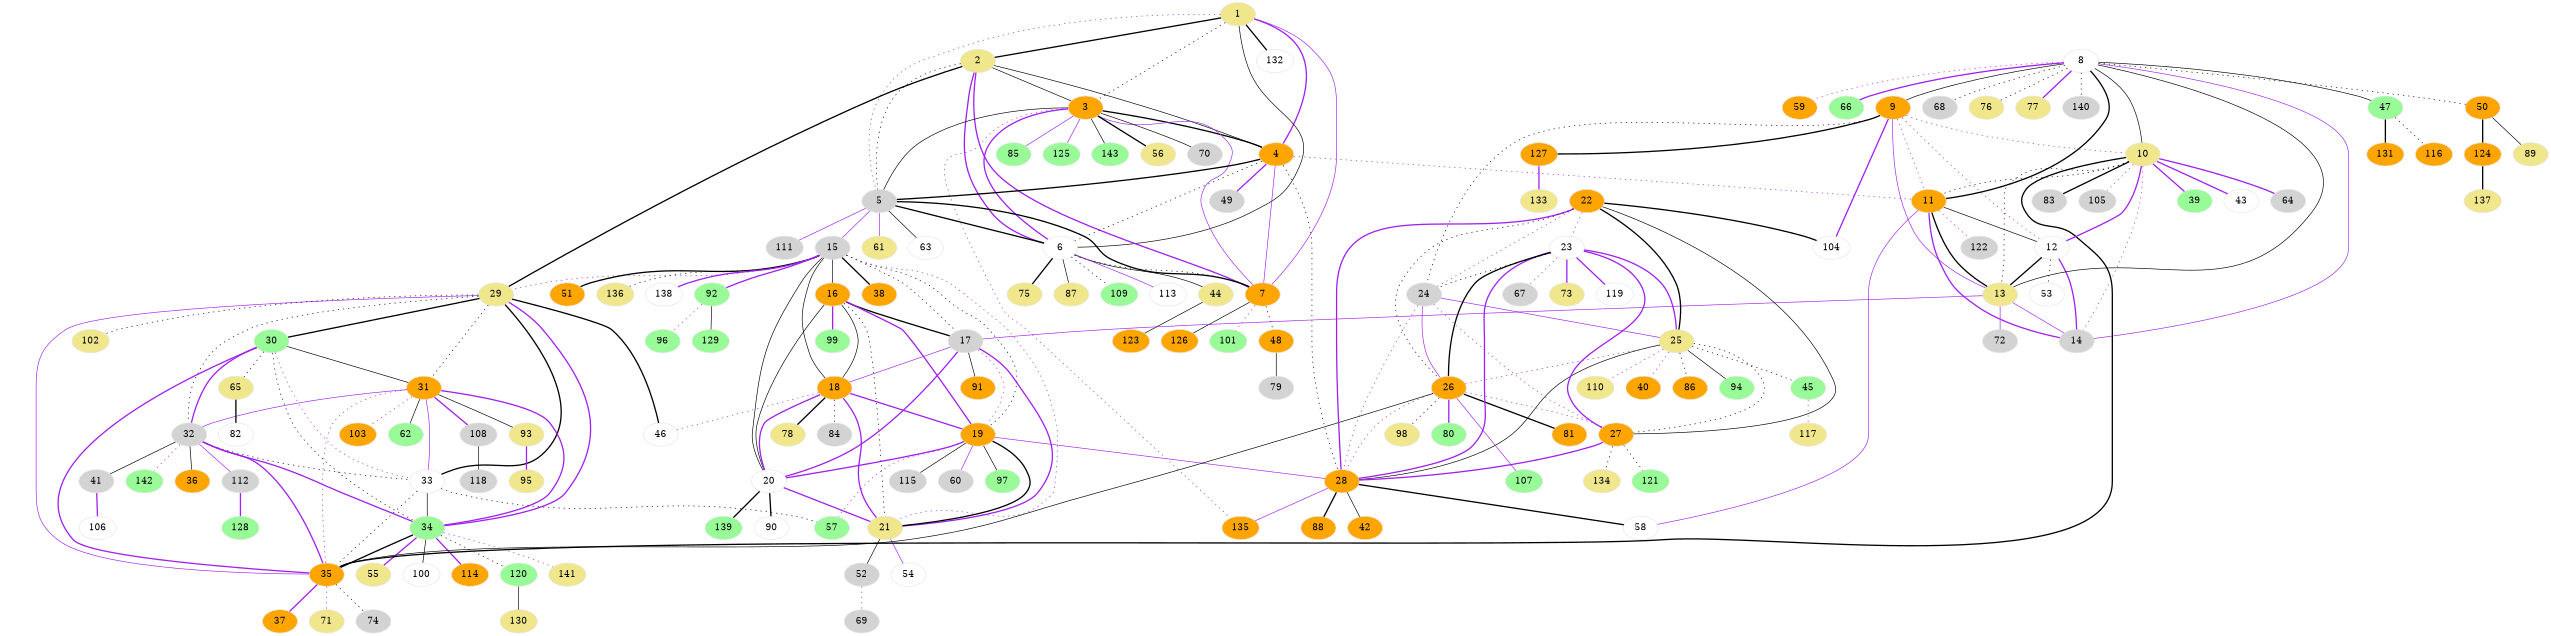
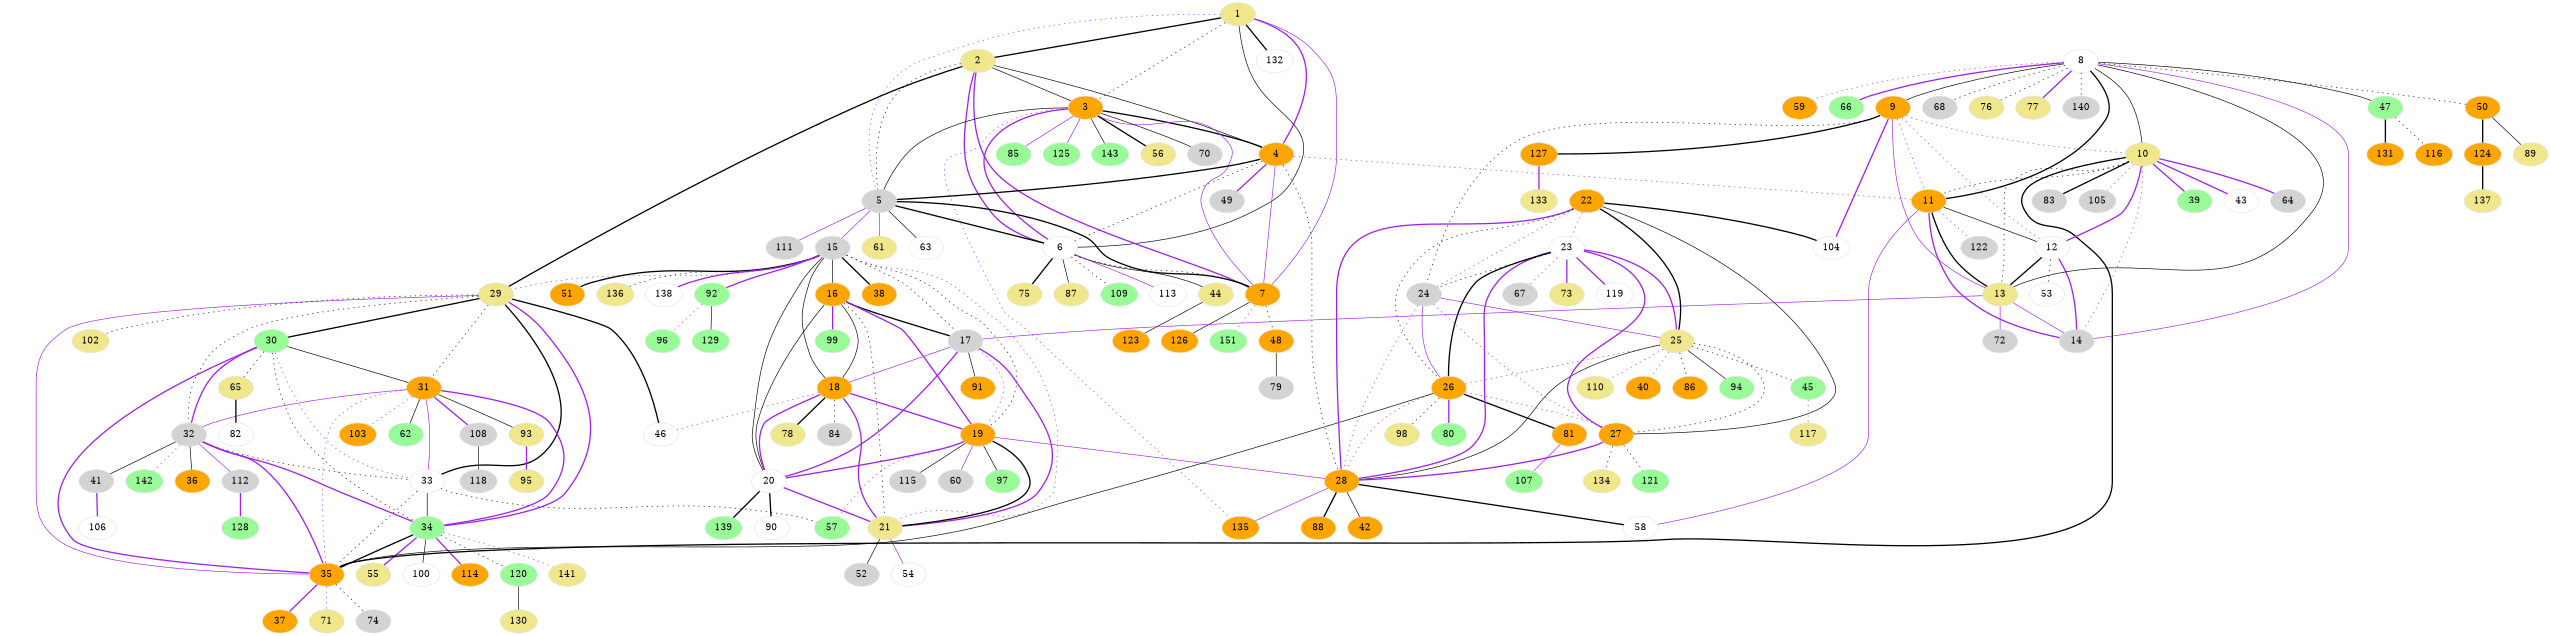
node "101": label "101" -> "151"
edge "26" -- "107": now "81" -- "107"
node "69": removed
